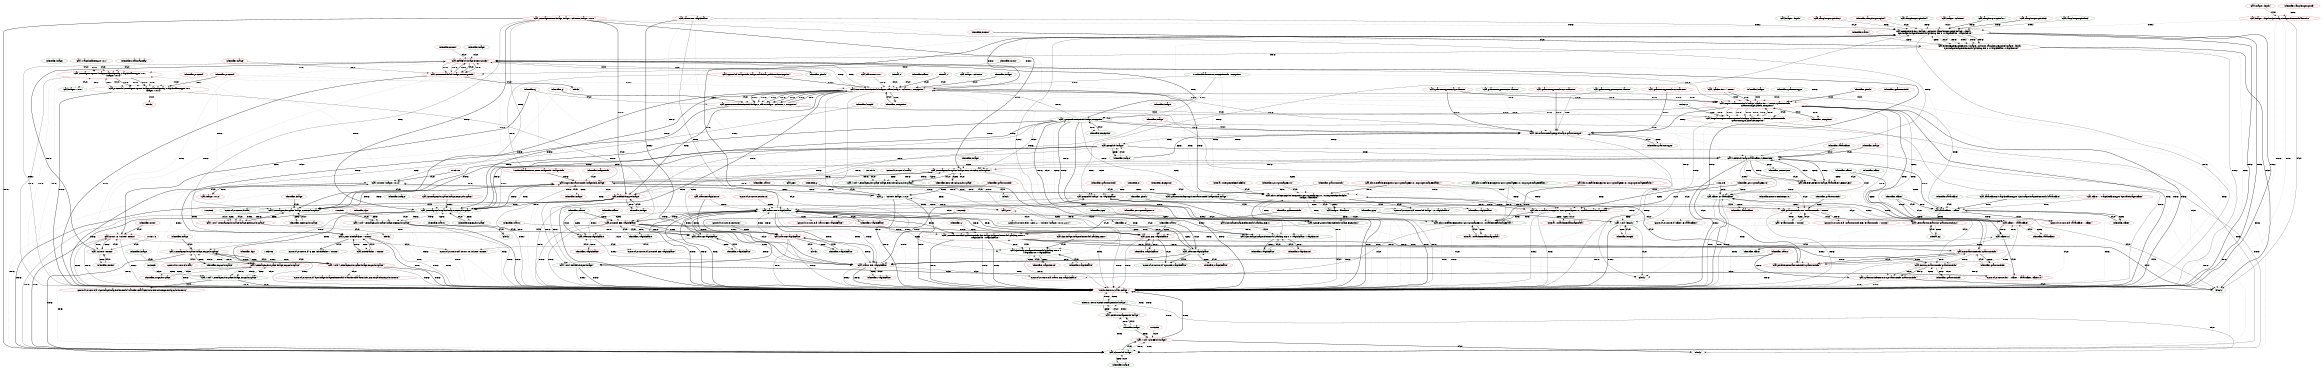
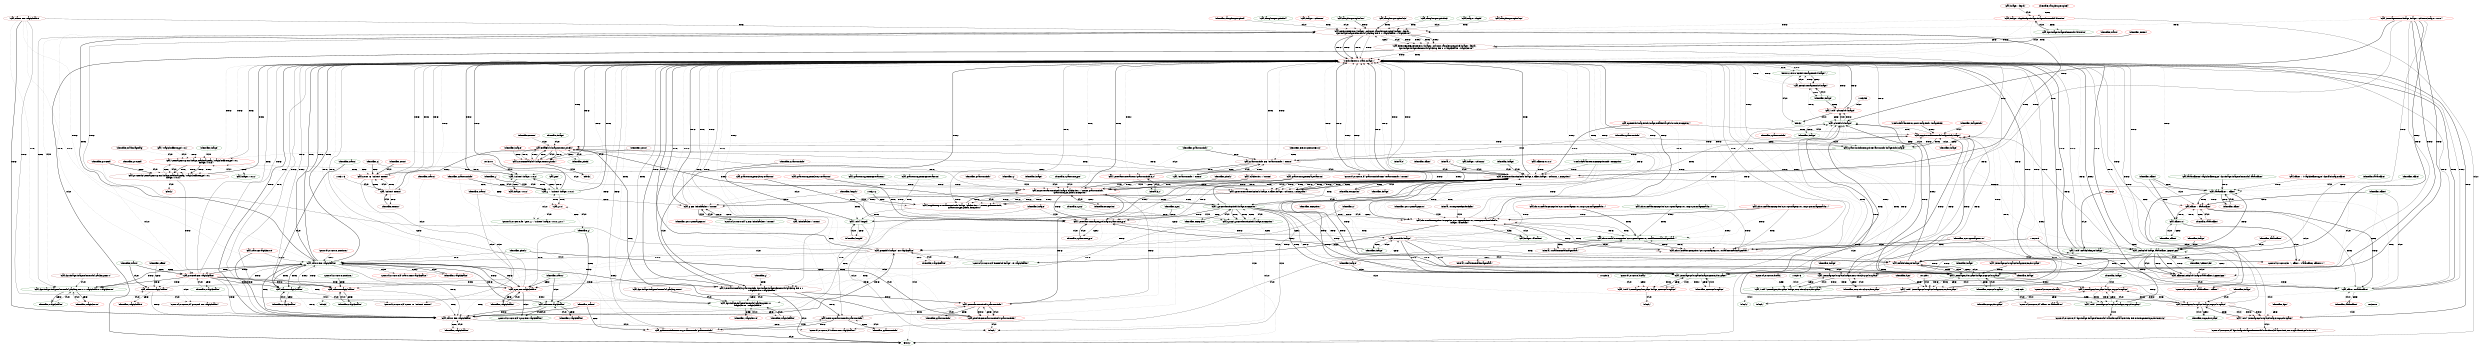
node "(Call,dpx.image.image_element[n].bit_size)": added
edge "(Call,quantum_type=RGBAQuantum)" -> "(Call,SetQuantumImageType(image,quantum_type))": label "CFG: " -> "DDG: "
edge "(Call,AcquireQuantumInfo(image_info,image))" -> "(Call,CloseBlob(image))": reversed
